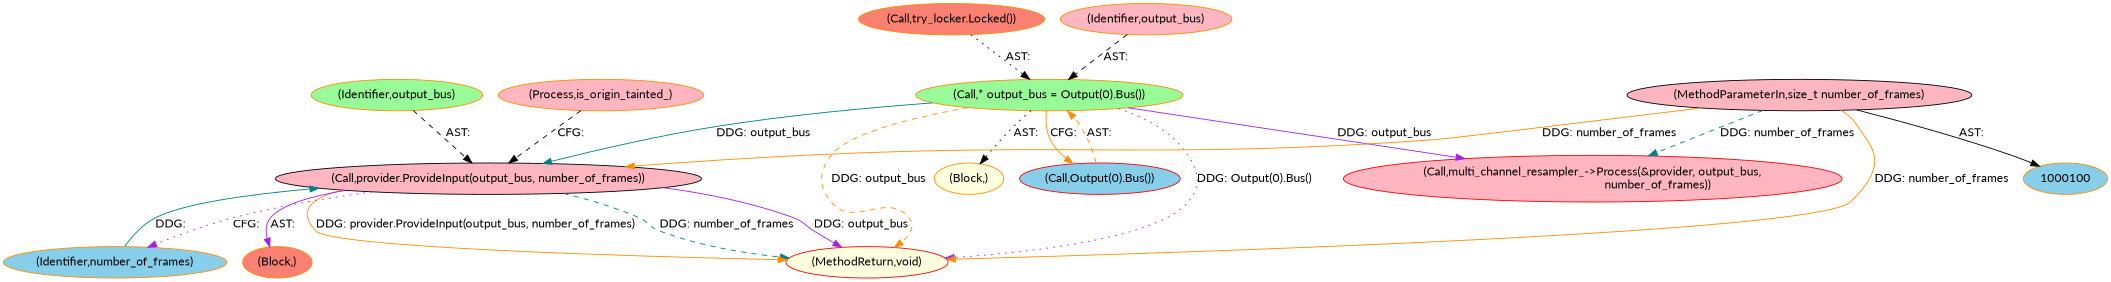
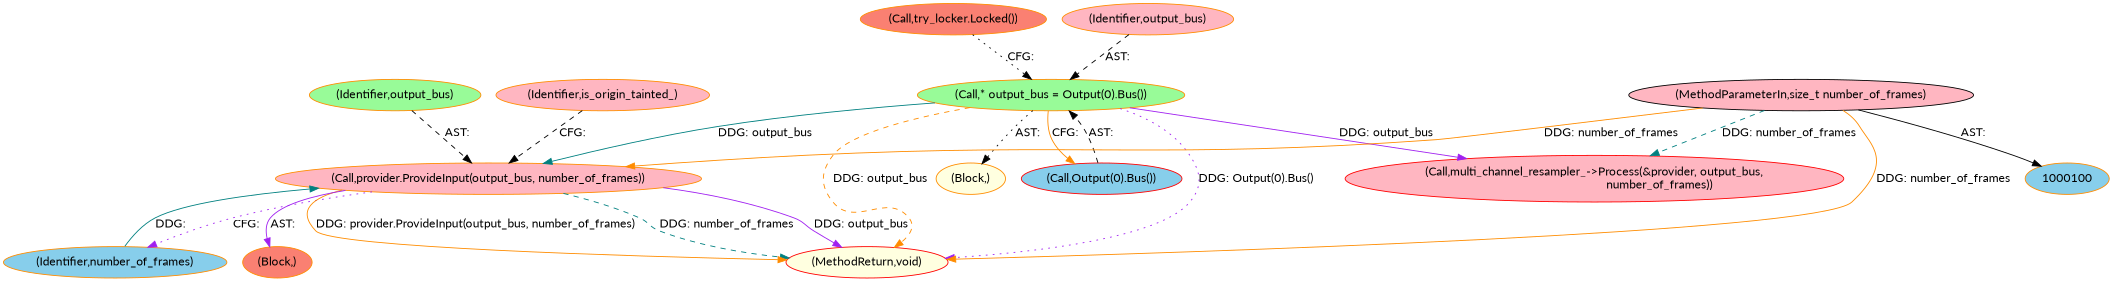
edge "(Call,try_locker.Locked())" -> "(Call,* output_bus = Output(0).Bus())": label "AST: " -> "CFG: "
node "(Process,is_origin_tainted_)": label "(Process,is_origin_tainted_)" -> "(Identifier,is_origin_tainted_)"
edge "(Call,Output(0).Bus())" -> "(Call,* output_bus = Output(0).Bus())": color darkorange -> black
node "(Call,provider.ProvideInput(output_bus, number_of_frames))": color black -> darkorange
